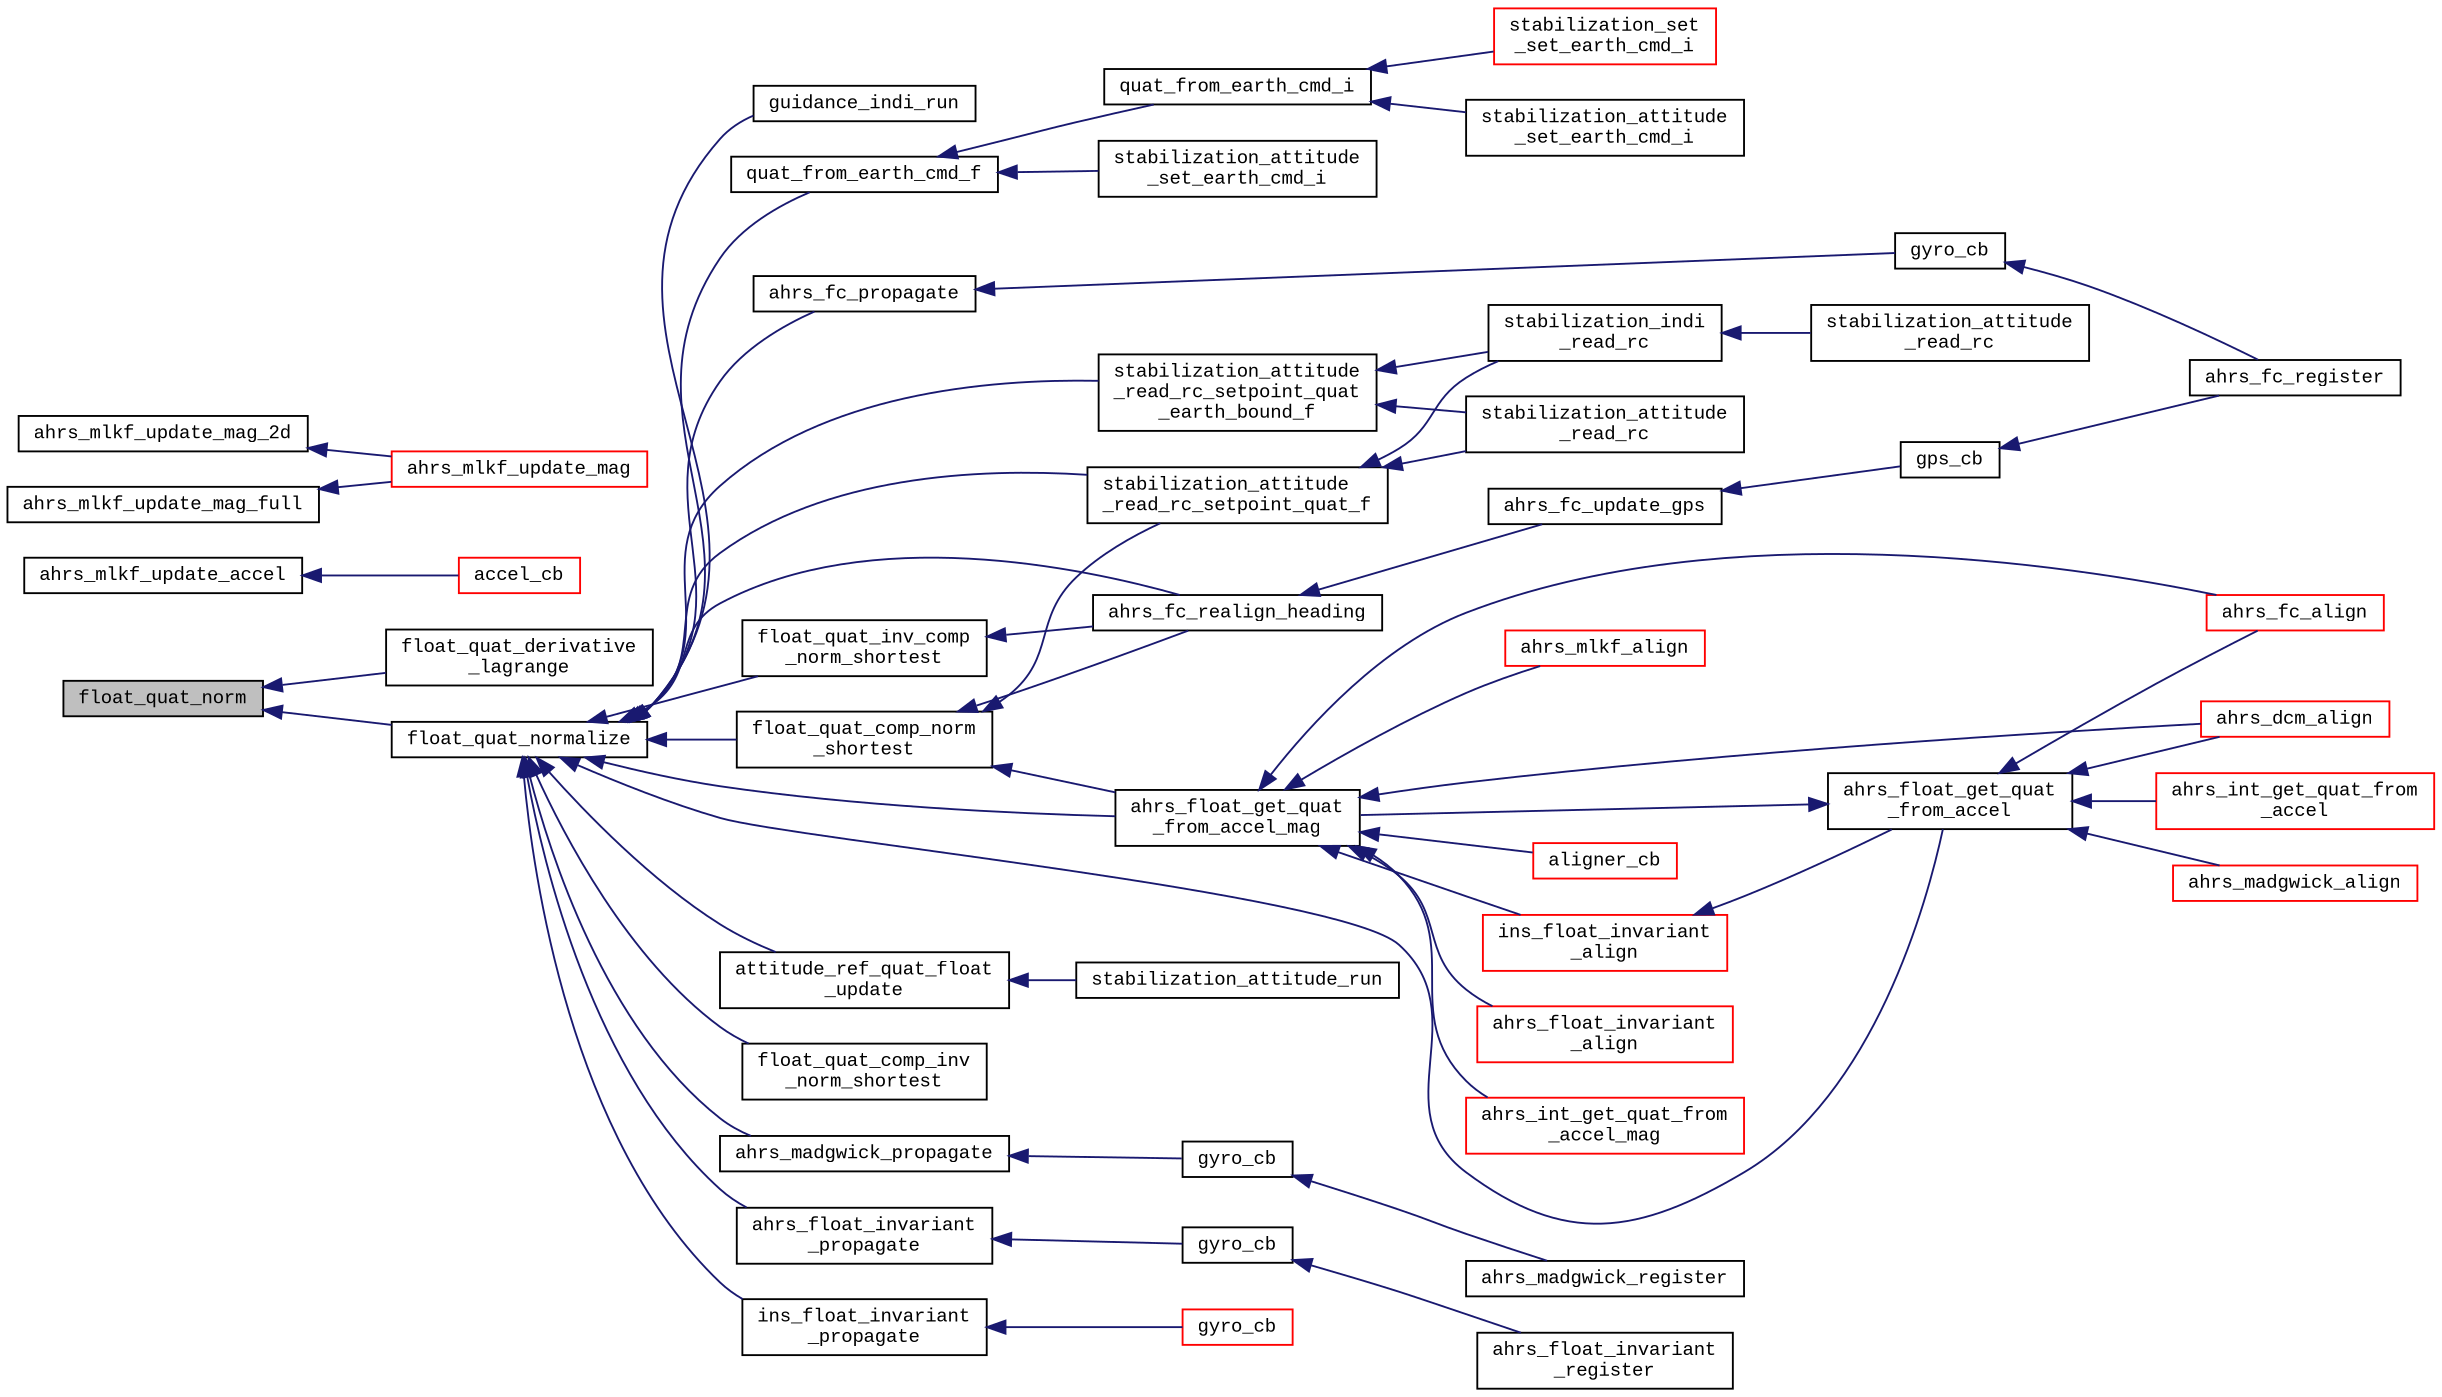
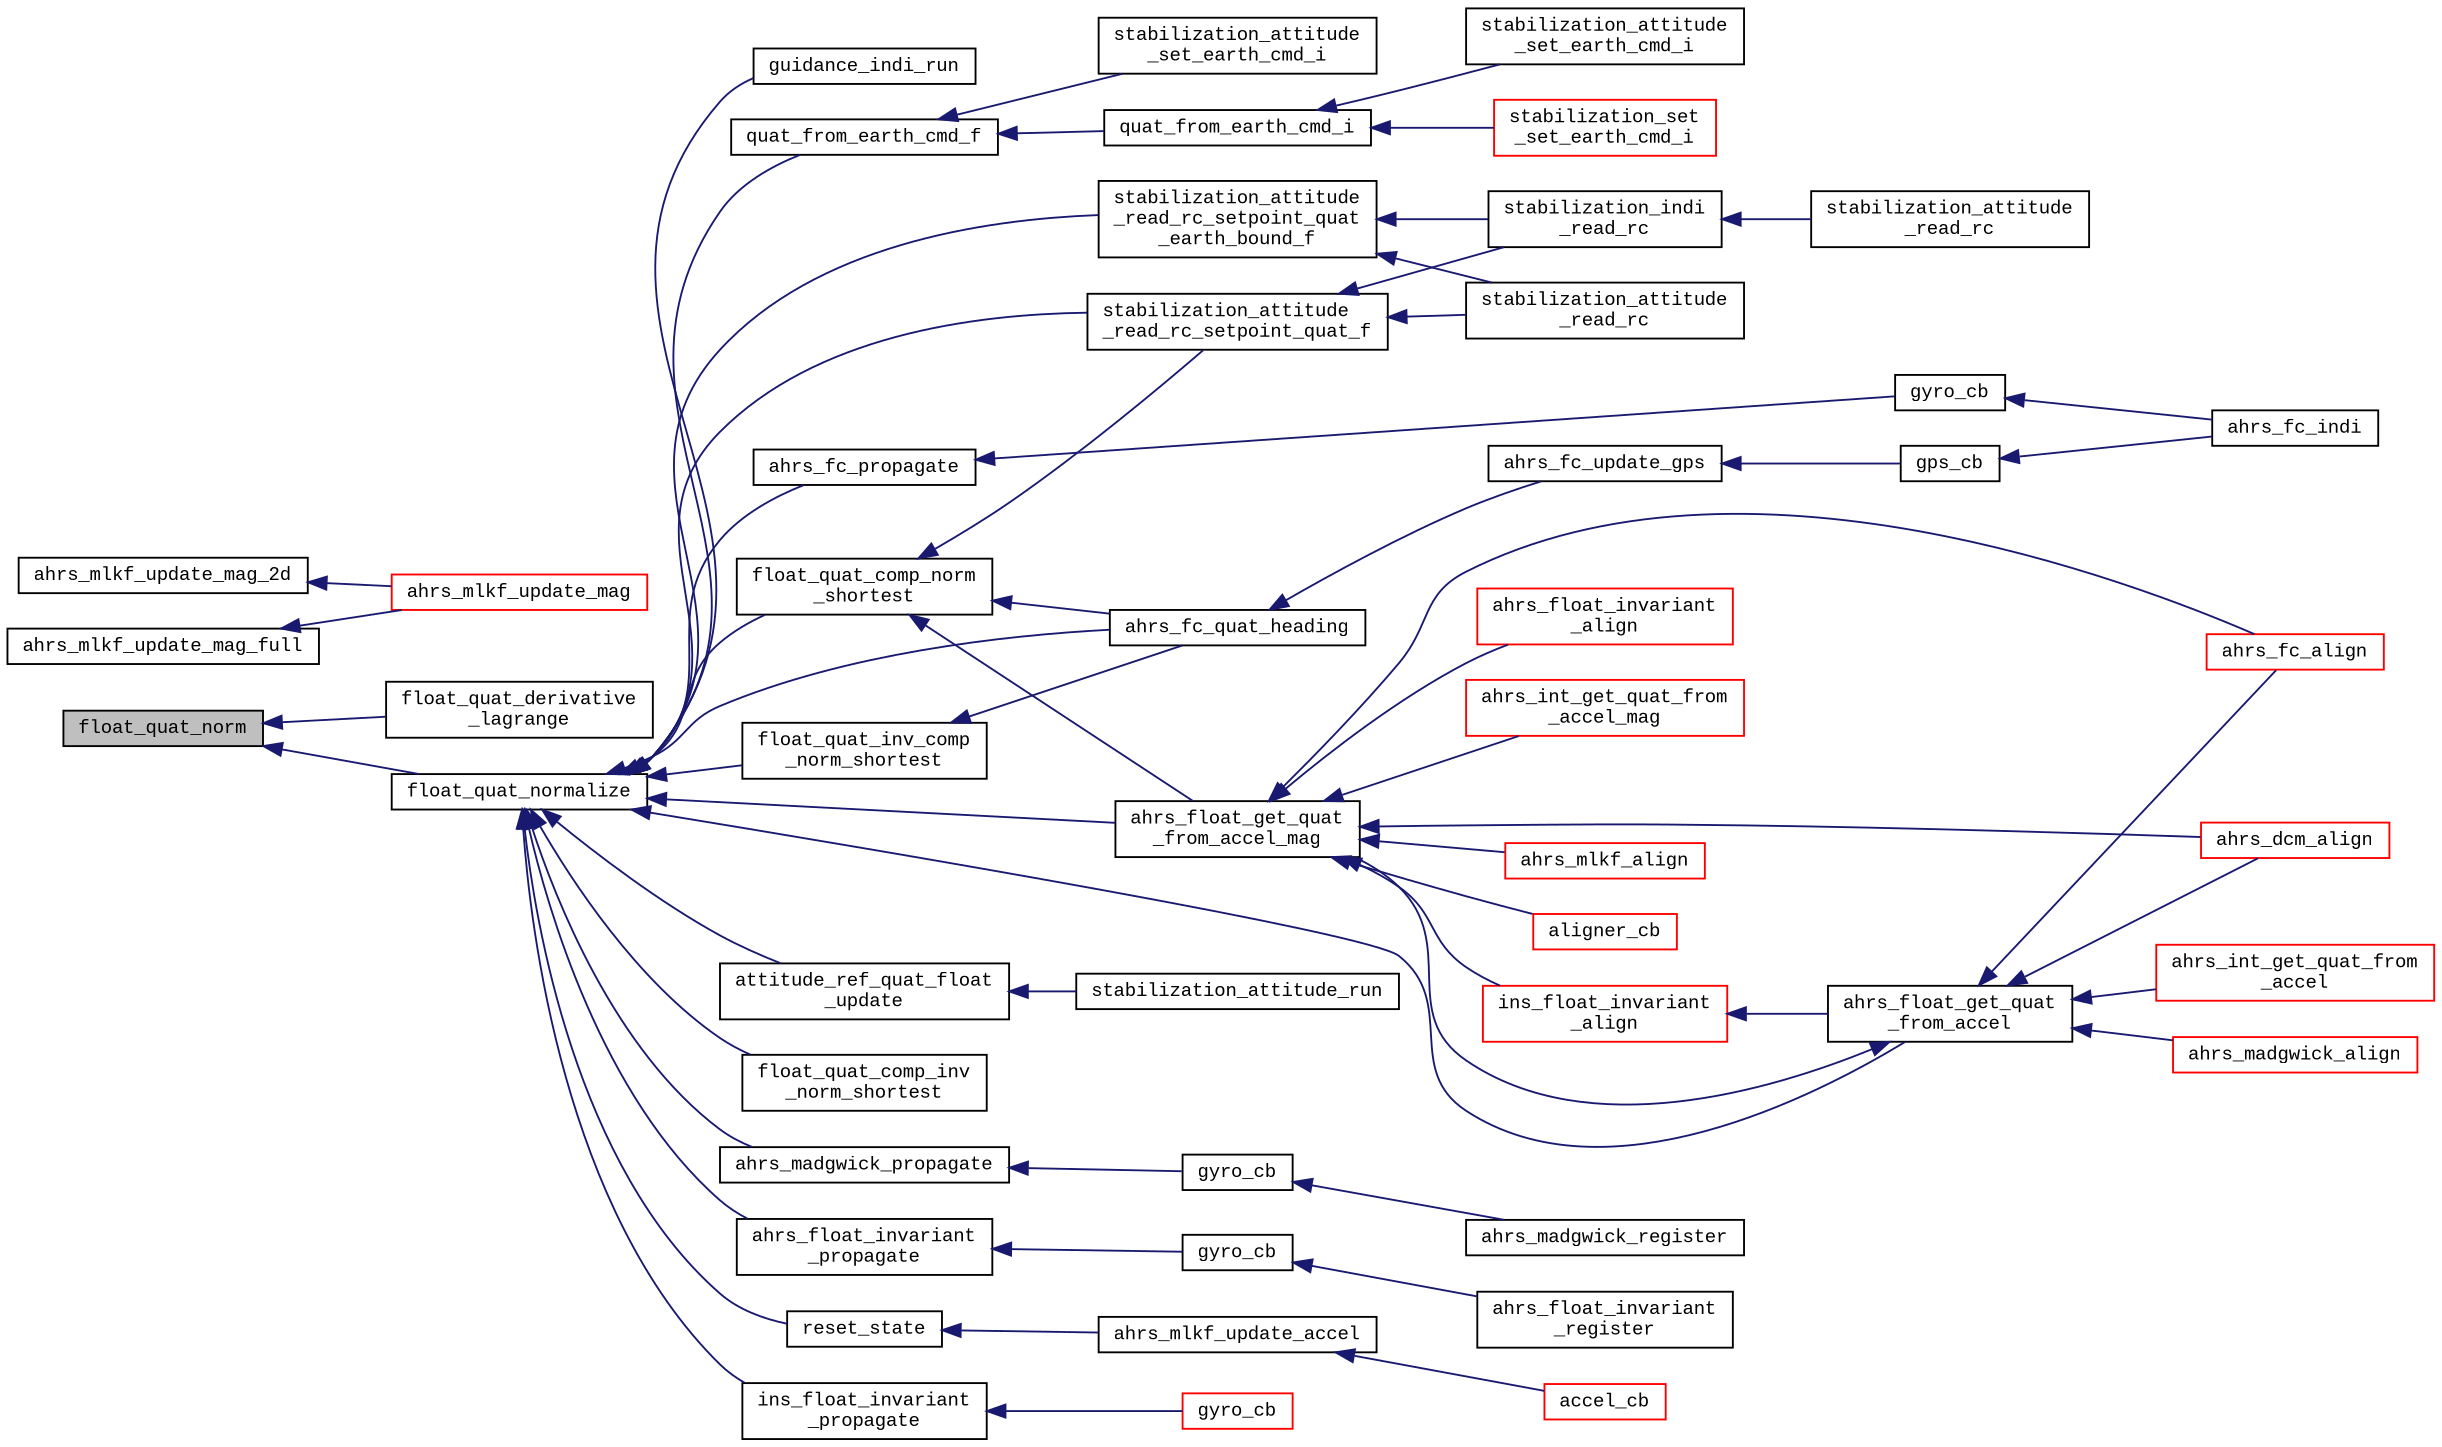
node "ahrs_fc_register": label "ahrs_fc_register" -> "ahrs_fc_indi"
node "ahrs_fc_realign_heading": label "ahrs_fc_realign_heading" -> "ahrs_fc_quat_heading"
node "reset_state": added
